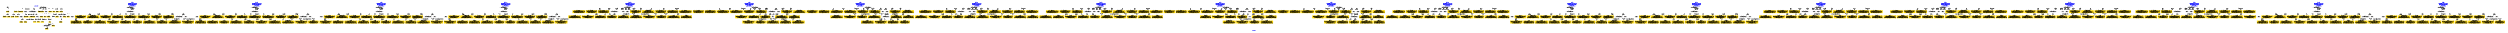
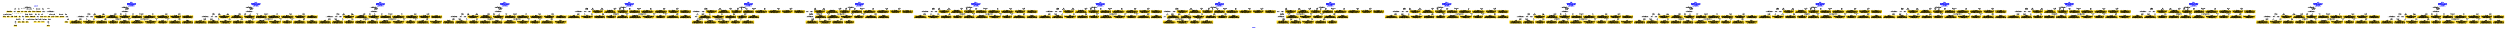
edge "Person2" -> "Place2": now "Person2" -> "Place3"
node "EuropeanaAggregation4": label "EuropeanaAggregation4" -> "Place4"
